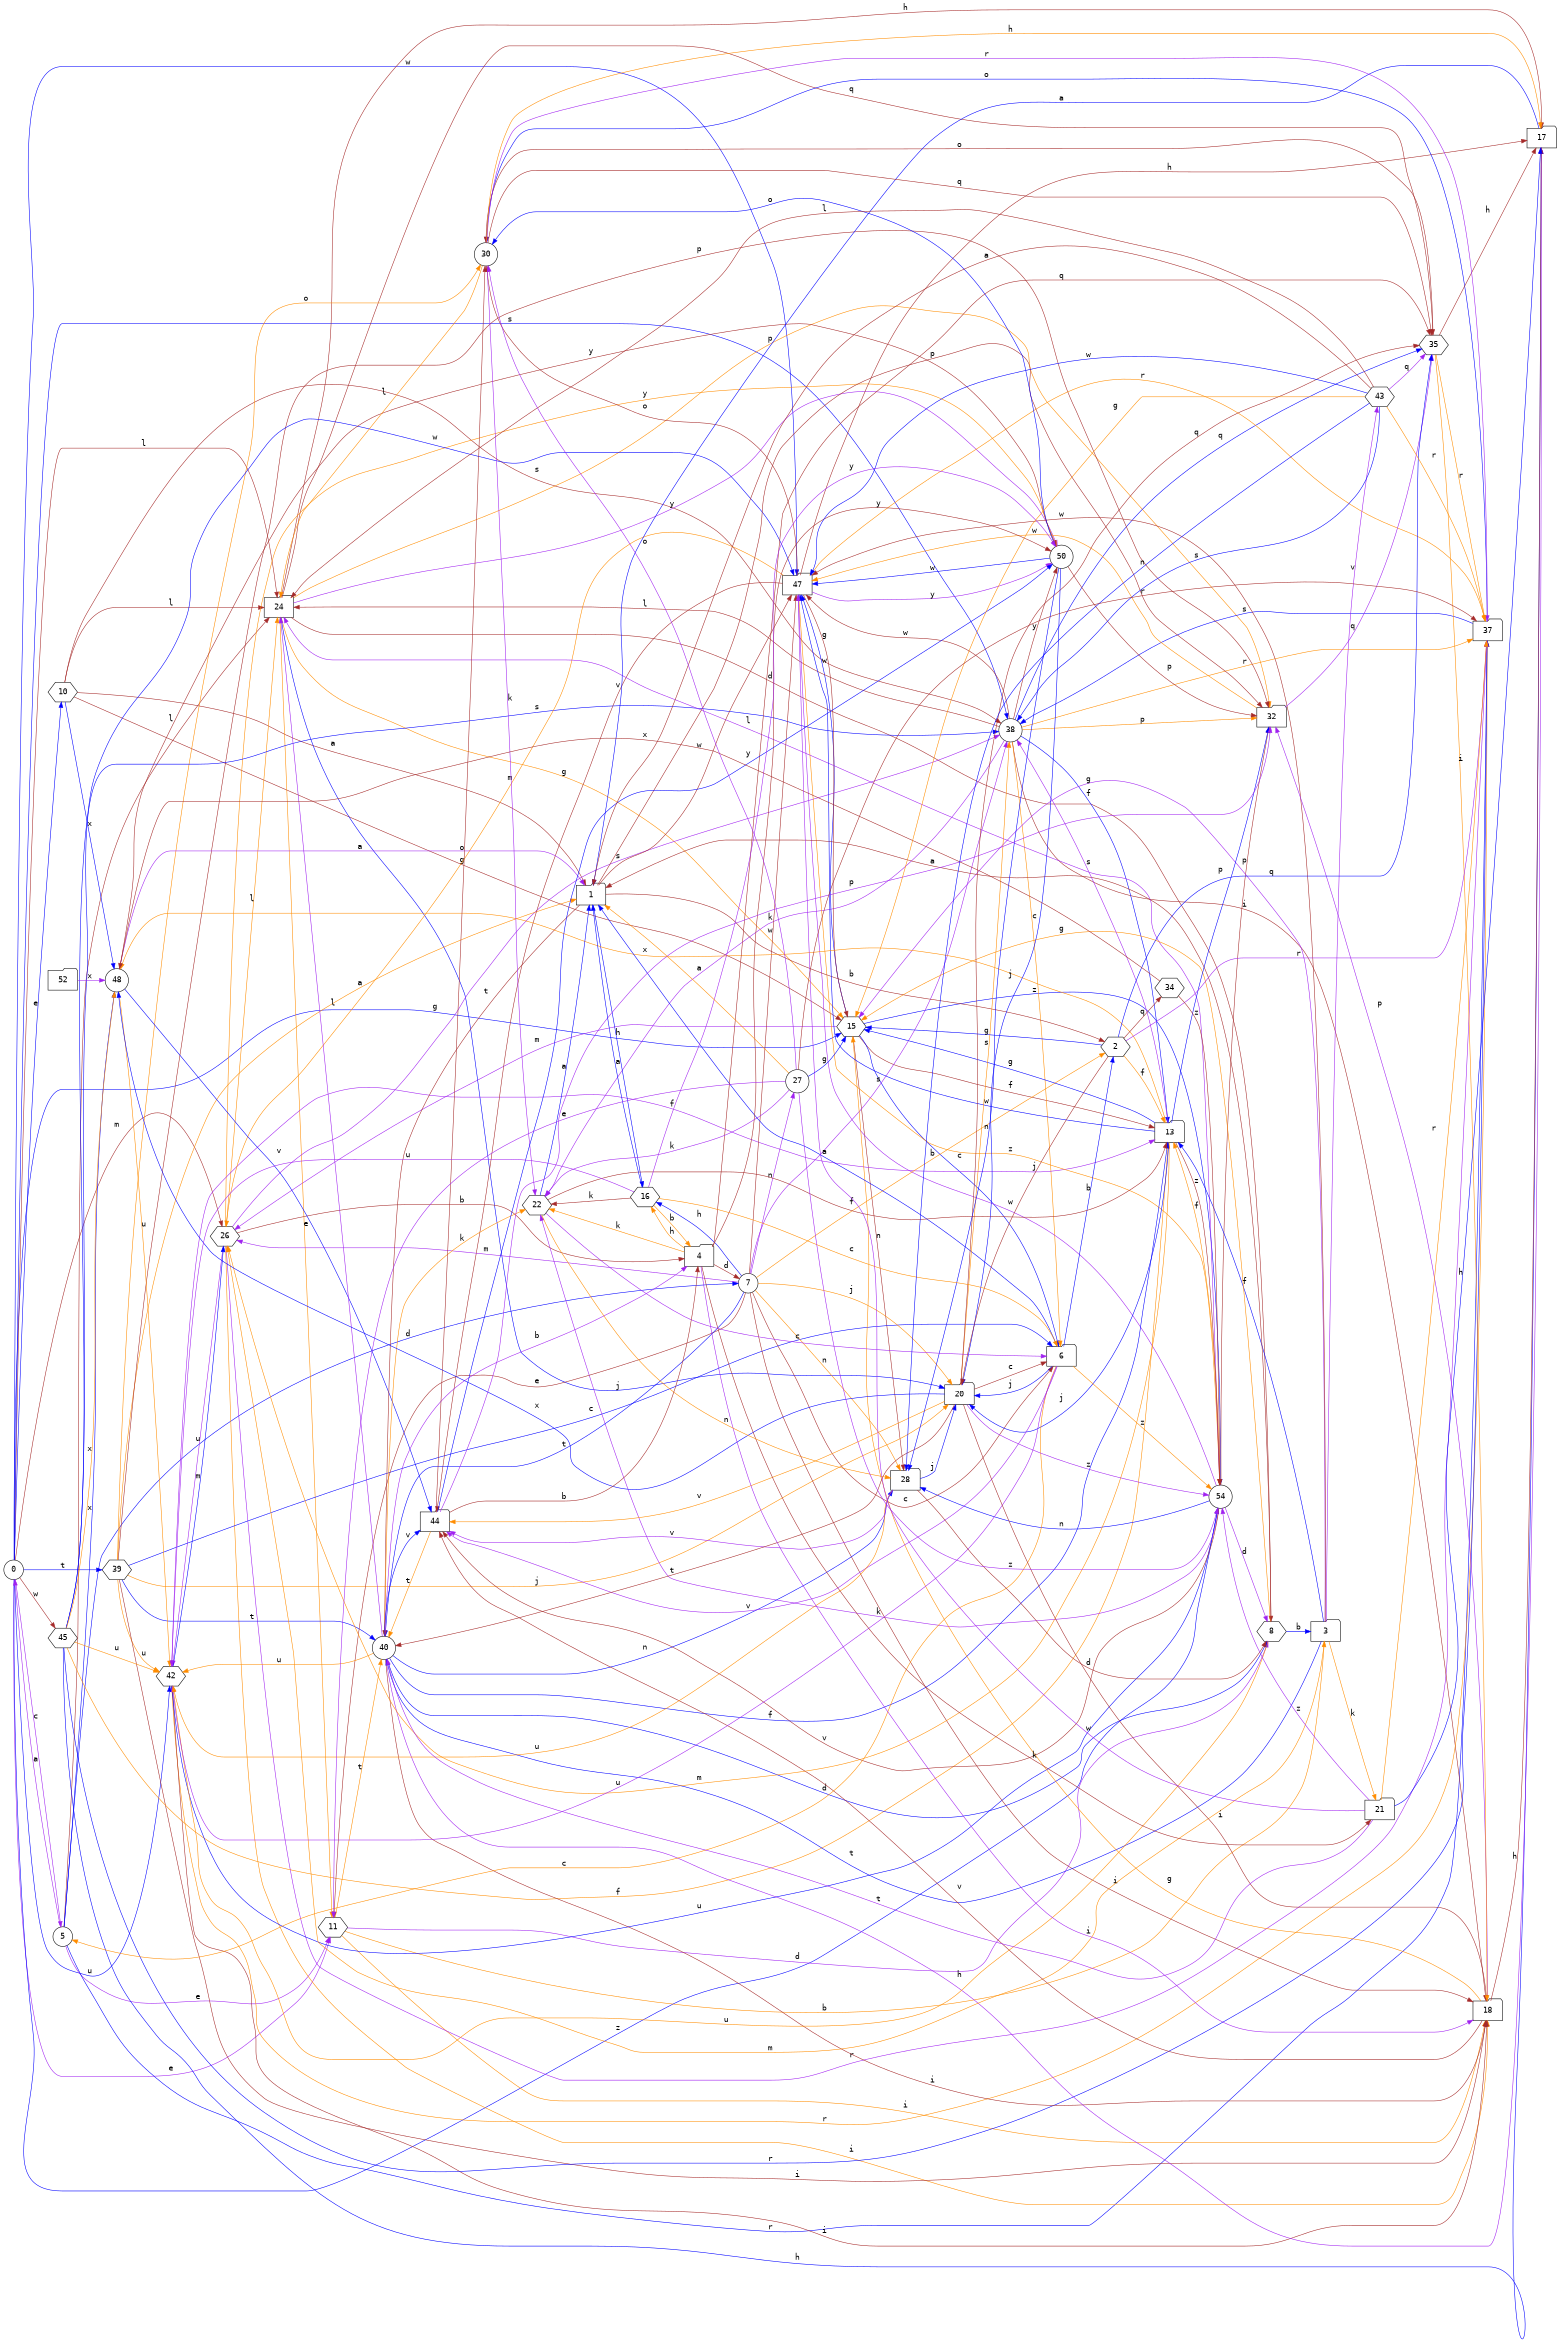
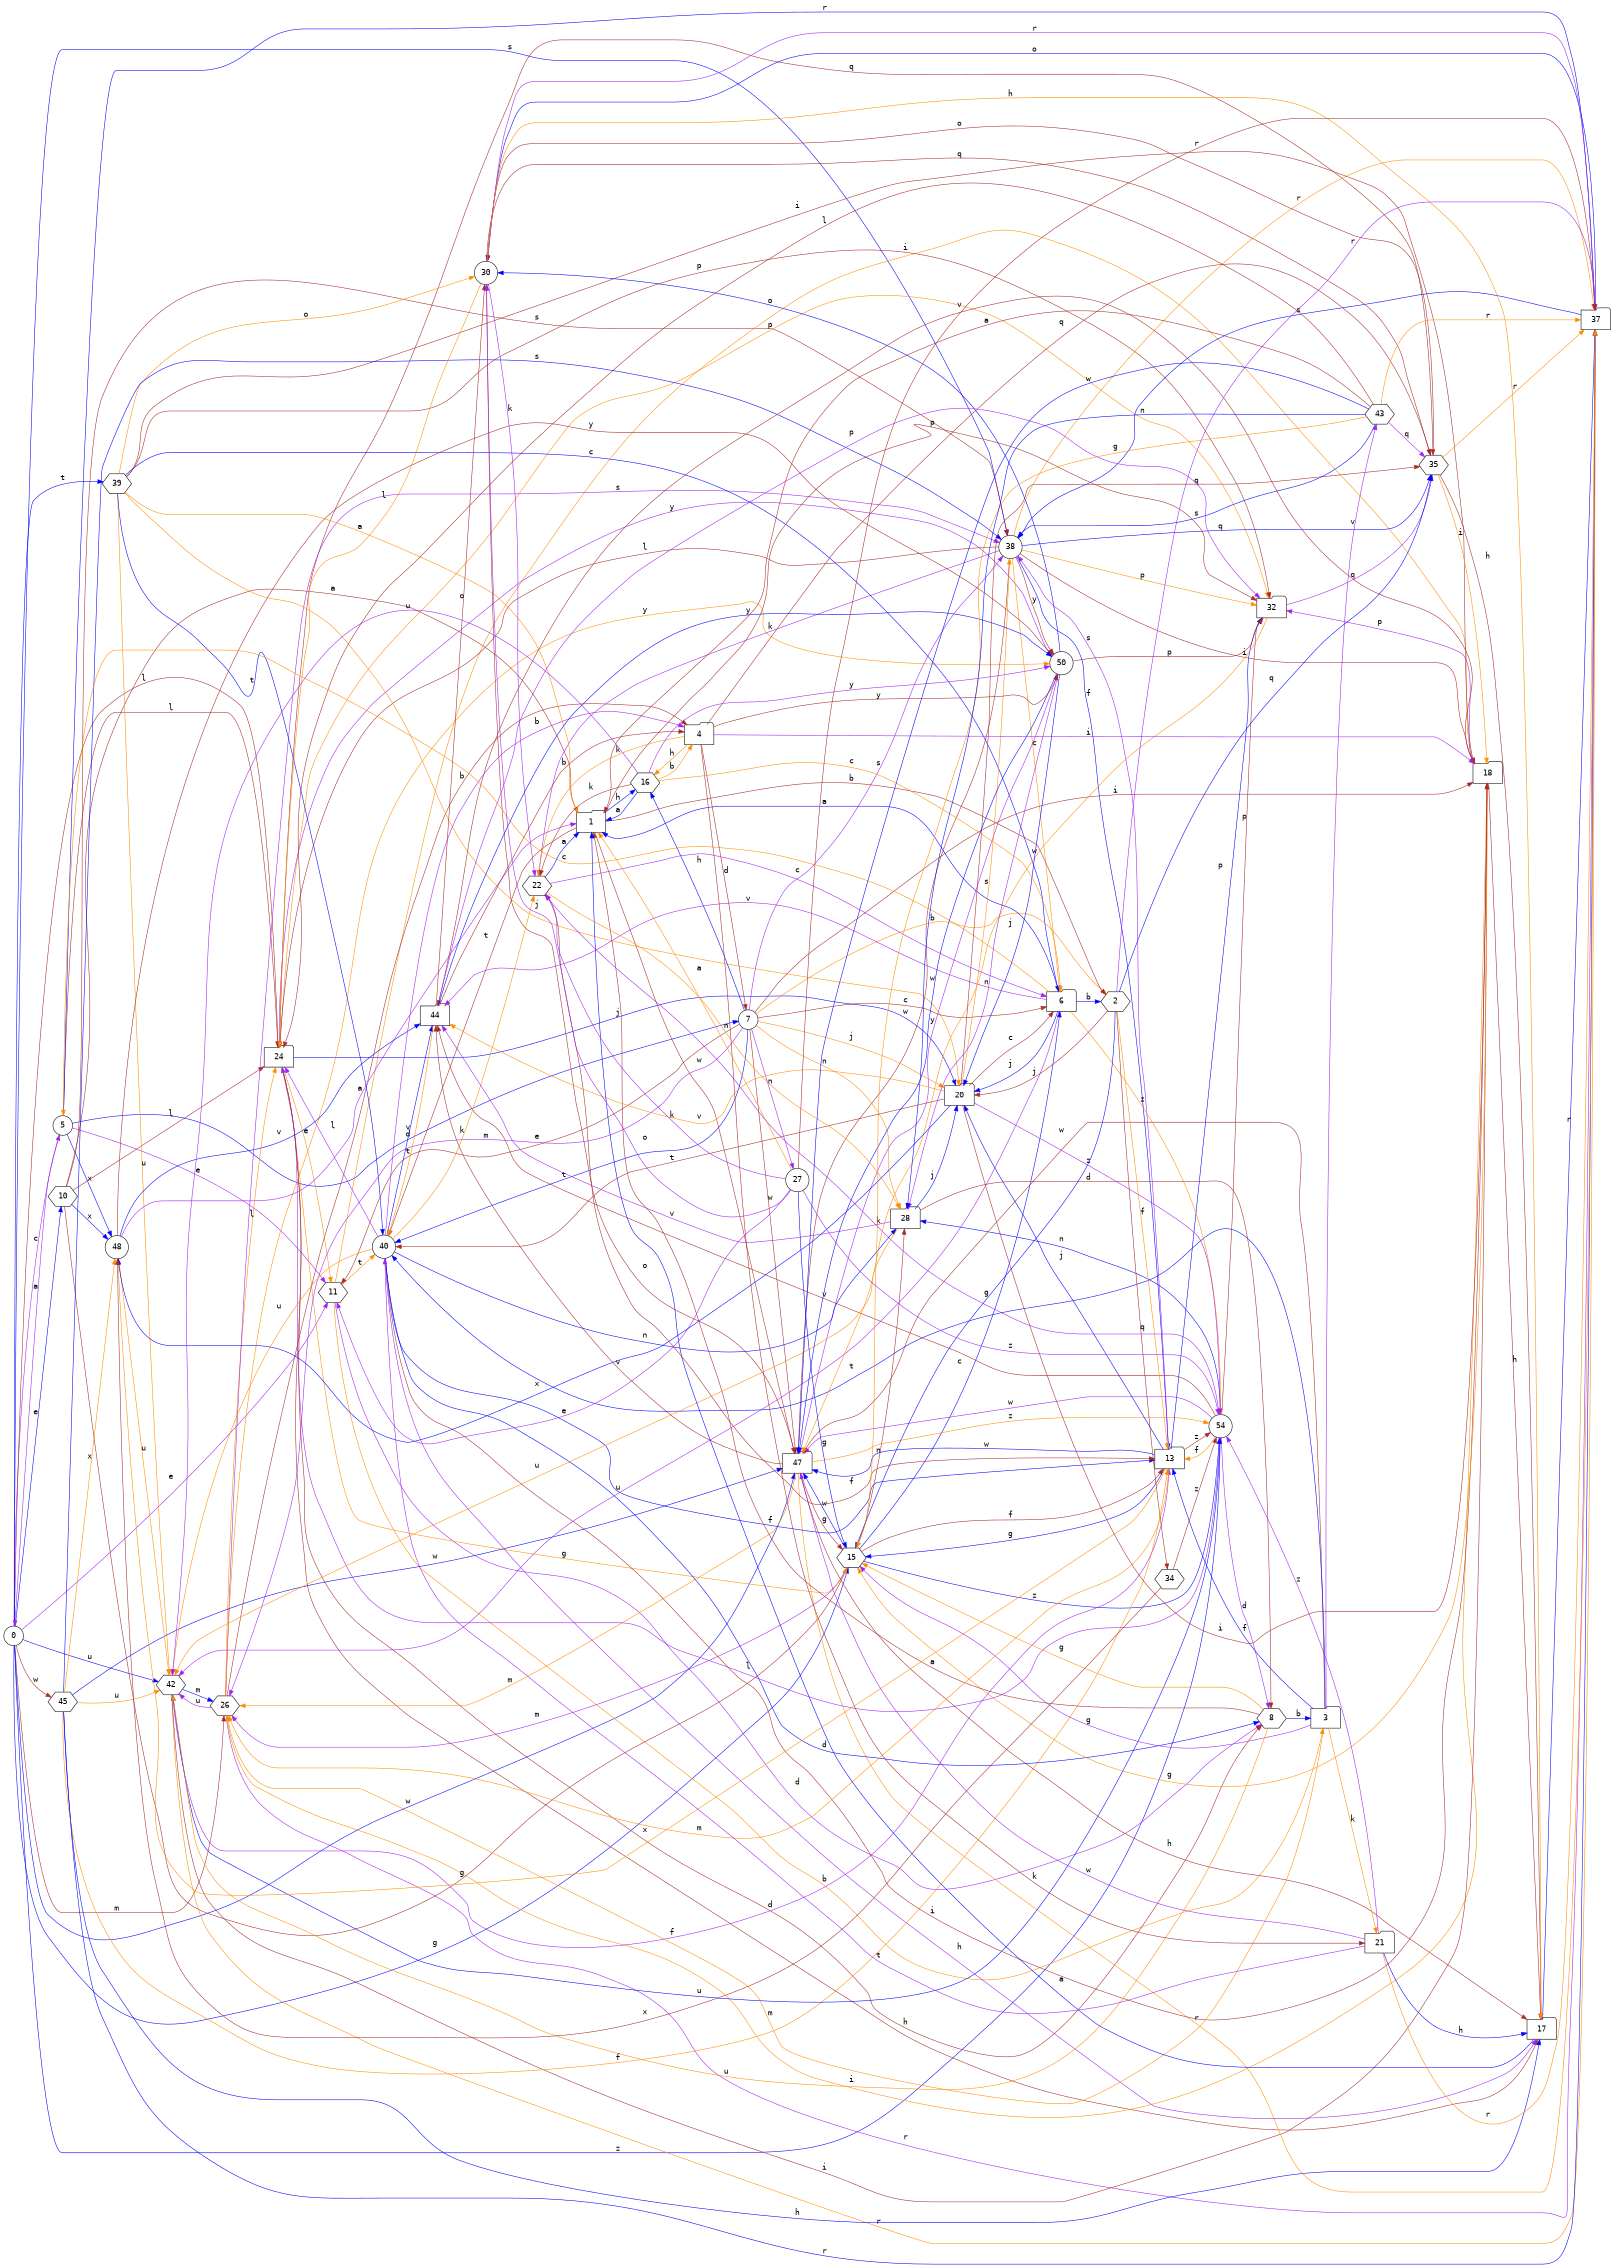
node "52": removed
edge "50" -> "28": color blue -> purple
edge "17" -> "37": added, label "r"
